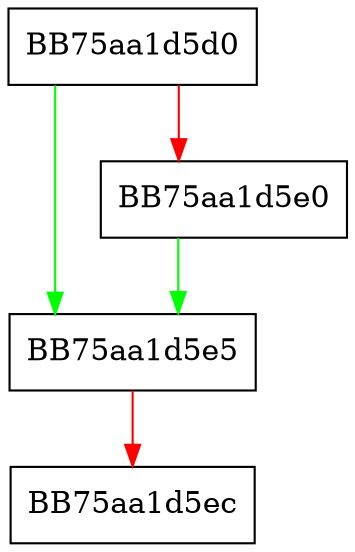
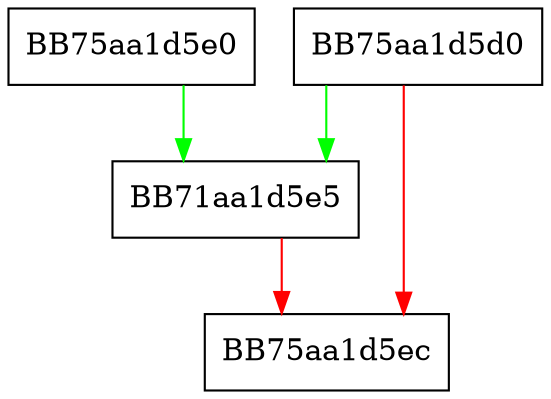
edge "BB75aa1d5d0" -> "BB75aa1d5e0": now "BB75aa1d5d0" -> "BB75aa1d5ec"
node "BB75aa1d5e5": label "BB75aa1d5e5" -> "BB71aa1d5e5"
